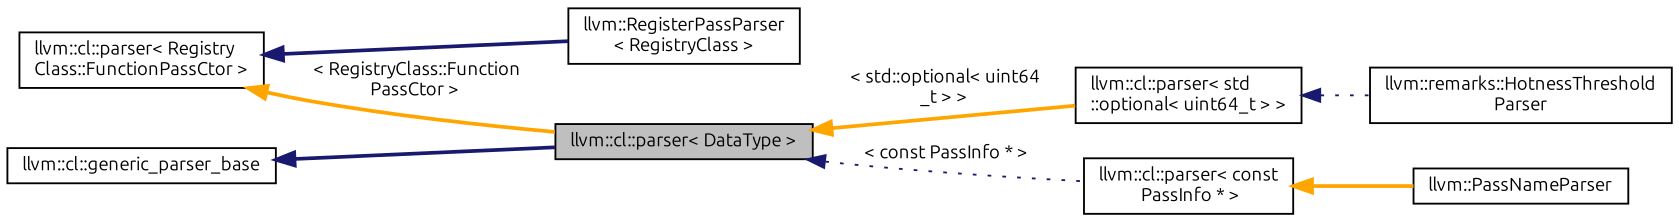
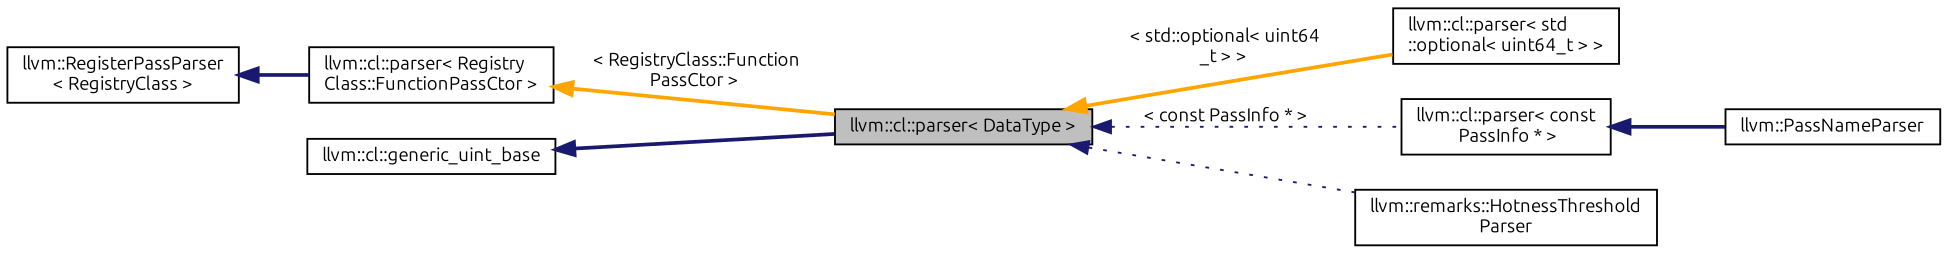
edge "llvm::RegisterPassParser < RegistryClass >" -> "llvm::cl::parser< Registry Class::FunctionPassCtor >": reversed
edge "llvm::remarks::HotnessThreshold Parser" -> "llvm::cl::parser< std ::optional< uint64_t > >": now "llvm::remarks::HotnessThreshold Parser" -> "llvm::cl::parser< DataType >"
node "llvm::cl::generic_parser_base": label "llvm::cl::generic_parser_base" -> "llvm::cl::generic_uint_base"
edge "llvm::PassNameParser" -> "llvm::cl::parser< const PassInfo * >": color orange -> midnightblue
